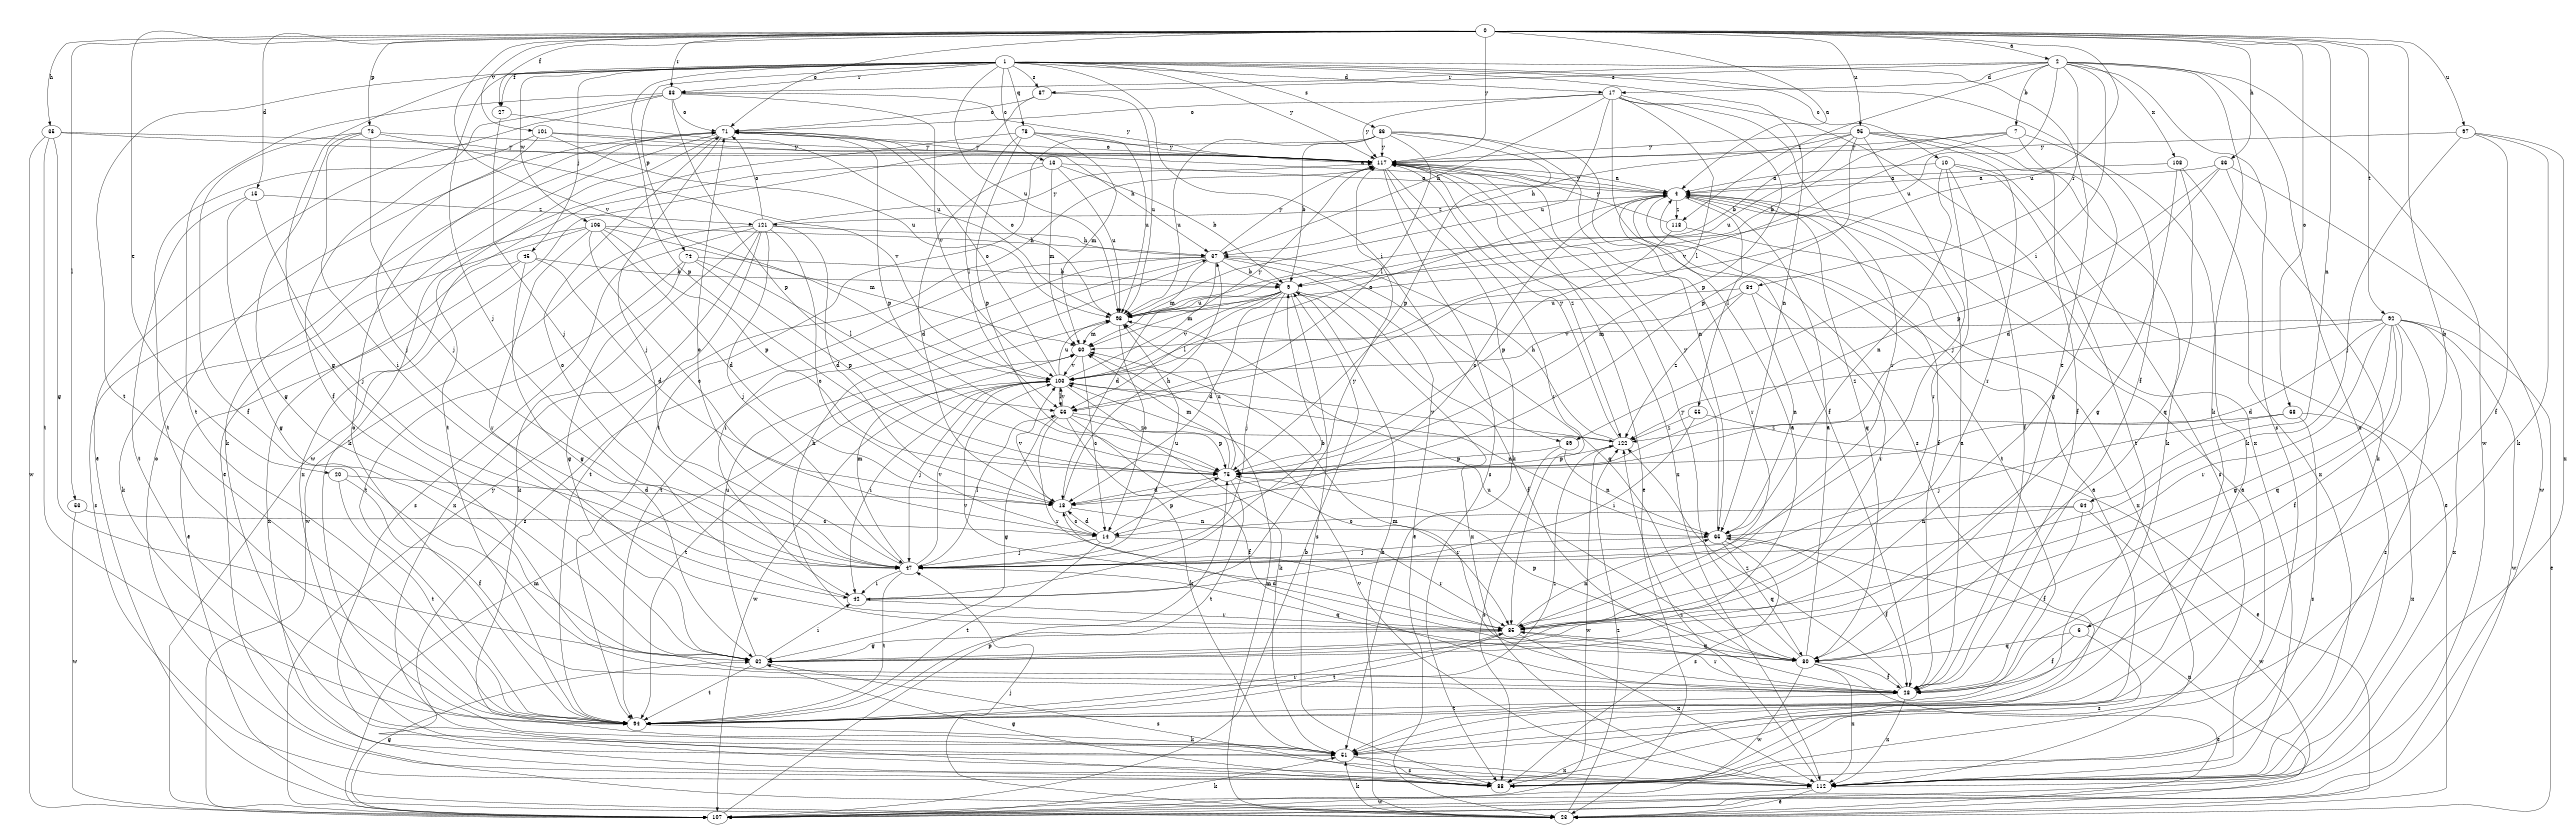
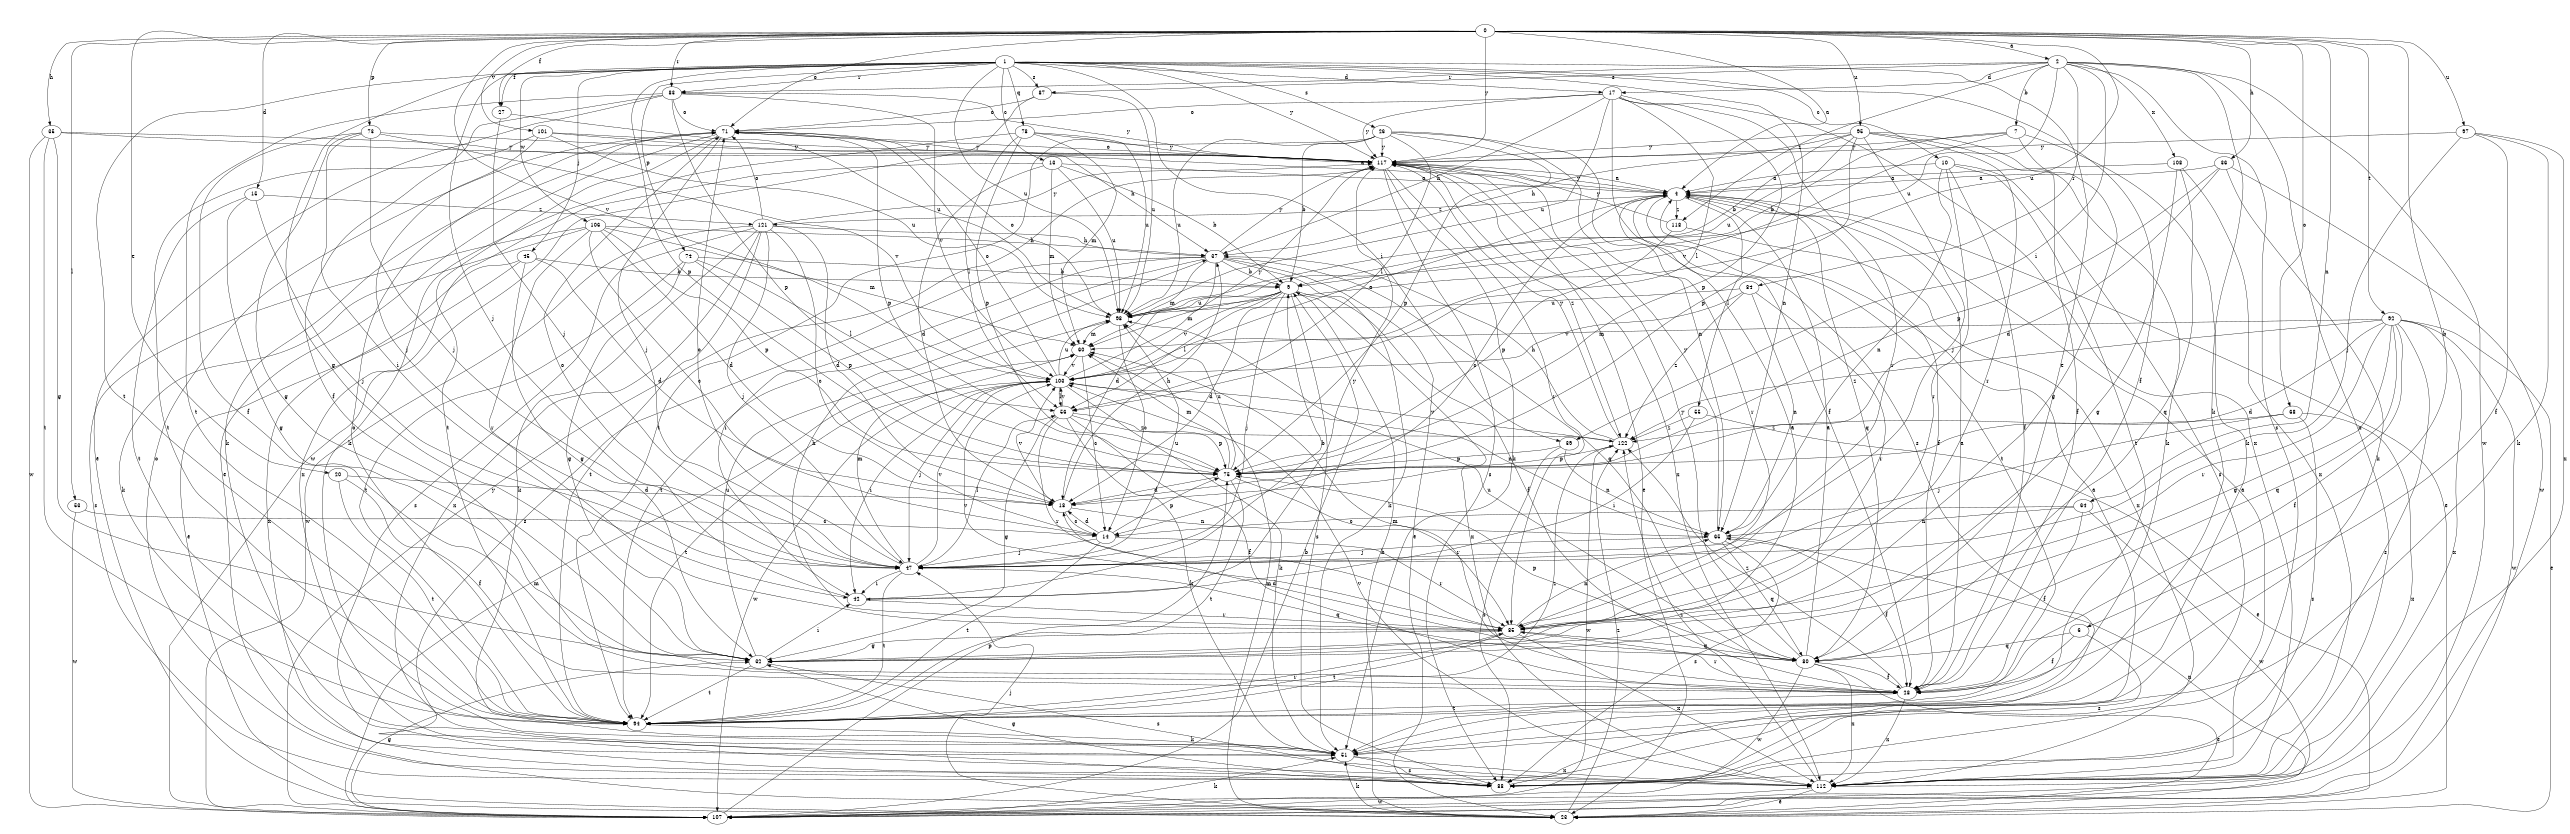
node "86": label "86" -> "26"
edge "37" -> "51": added, label "k"
